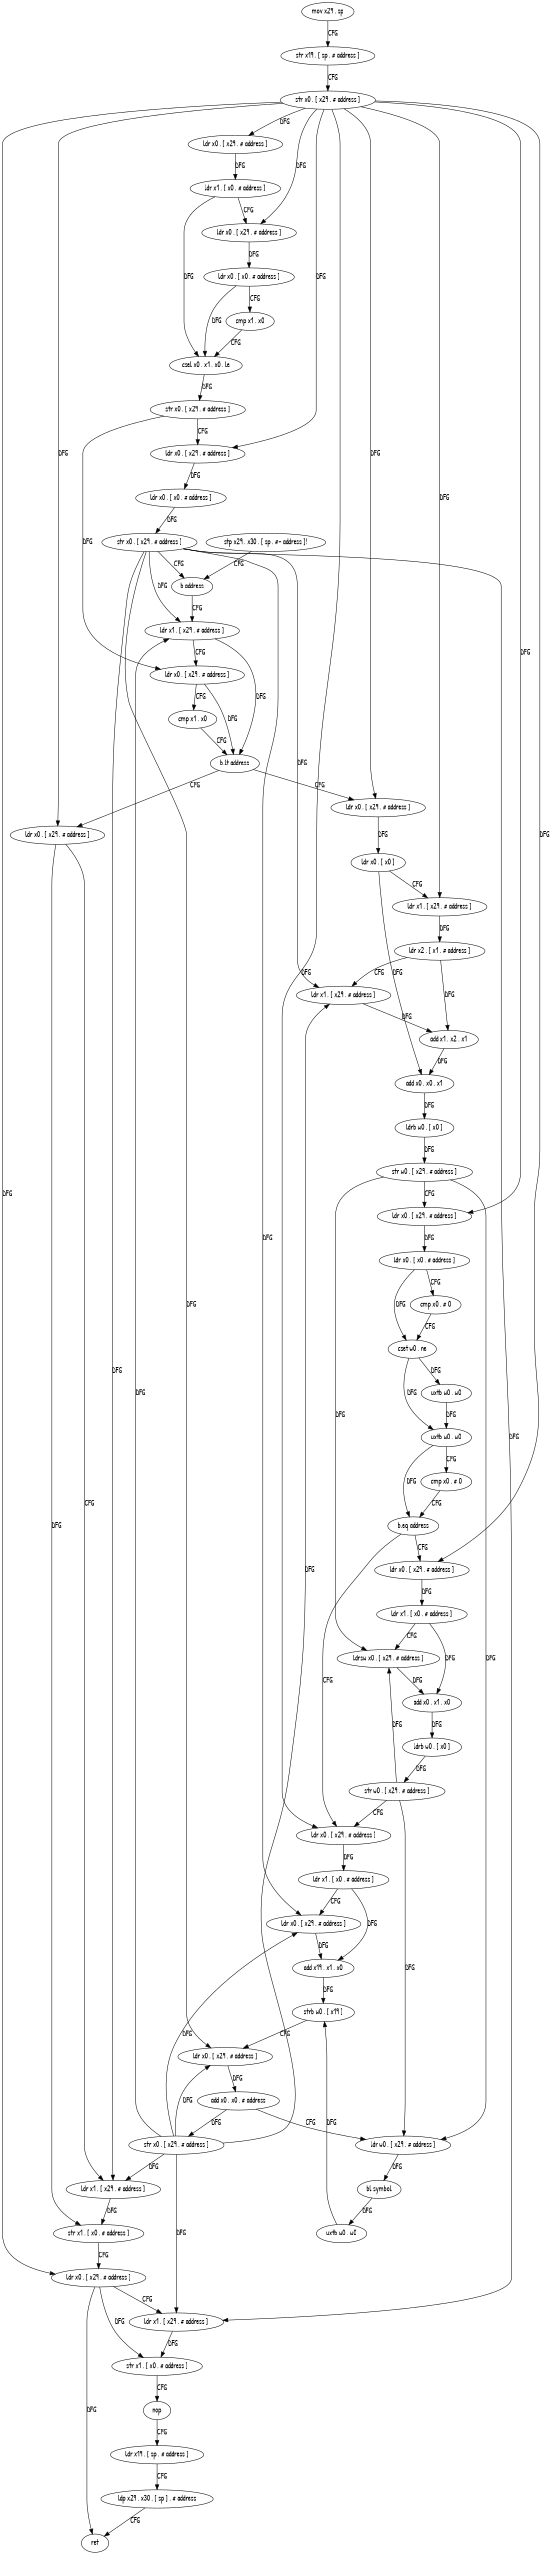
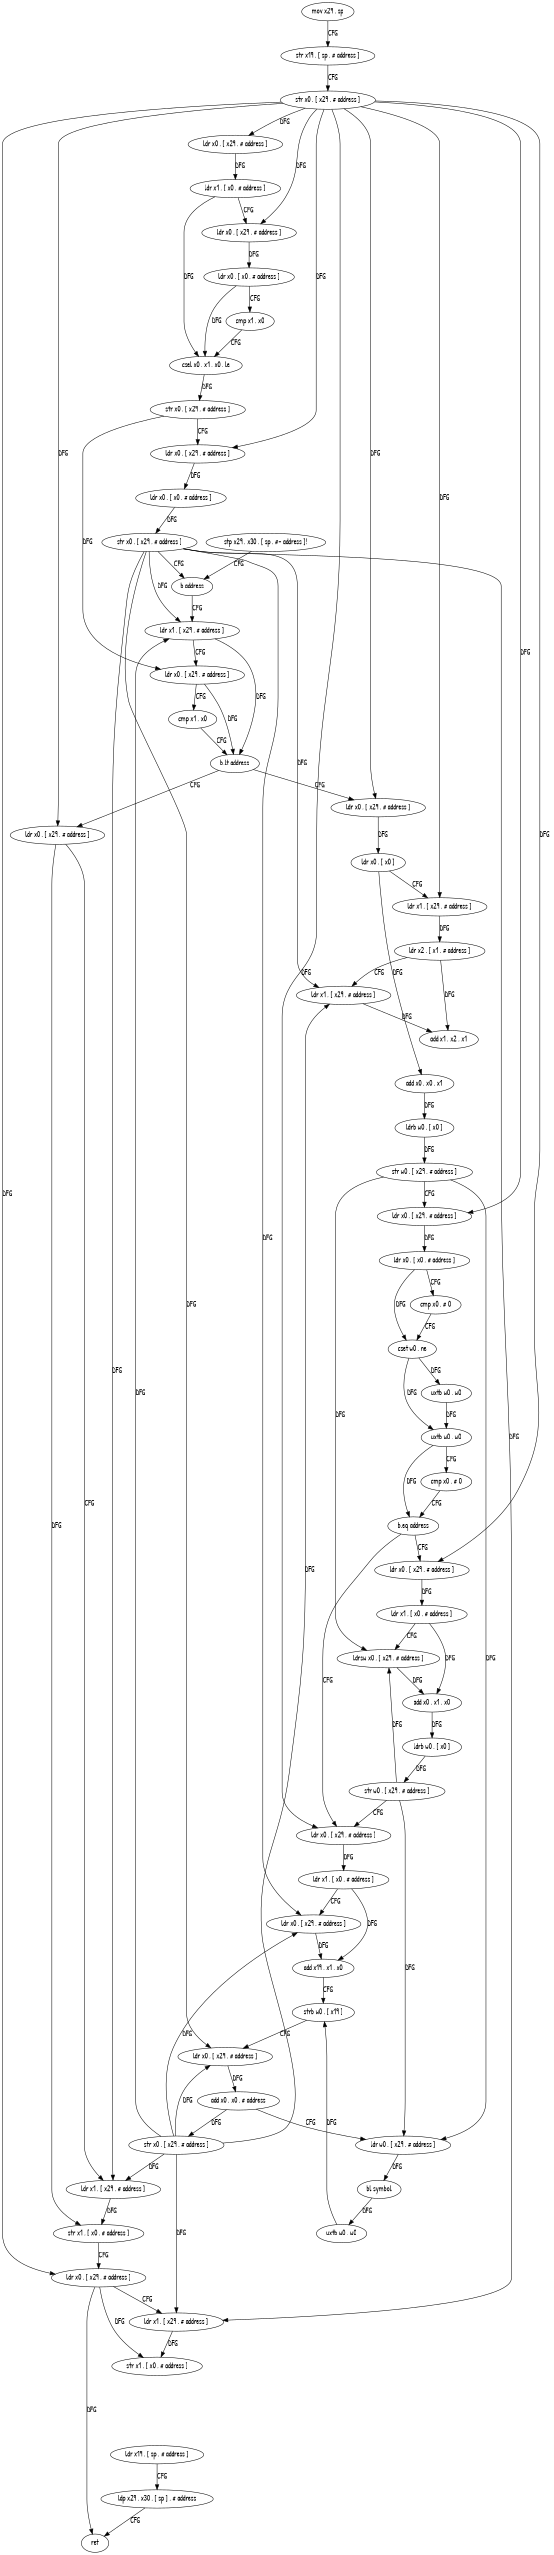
edge "add x1 , x2 , x1" -> "add x0 , x0 , x1": removed, label "DFG"
edge "add x19 , x1 , x0" -> "strb w0 , [ x19 ]": label "DFG" -> "CFG"
node "nop": removed
